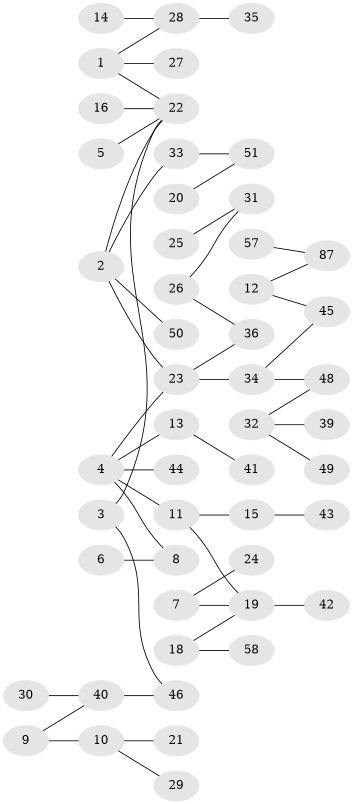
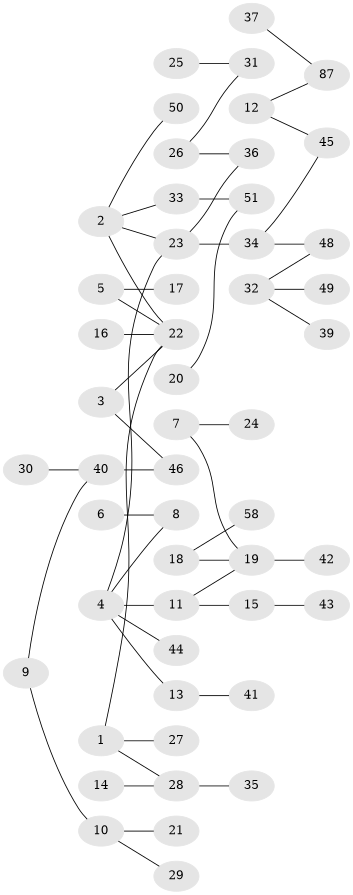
node "57": label "57" -> "37"
node "17": added
